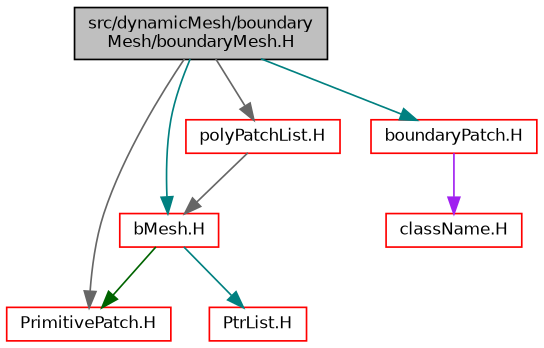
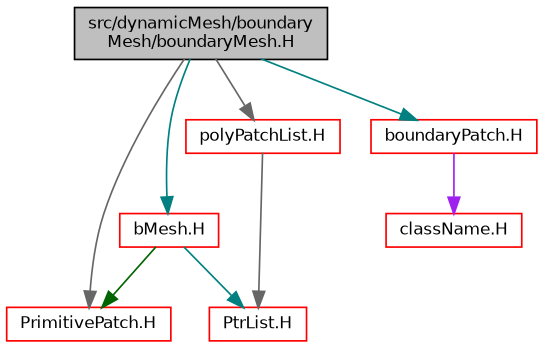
edge "polyPatchList.H" -> "bMesh.H": now "polyPatchList.H" -> "PtrList.H"
